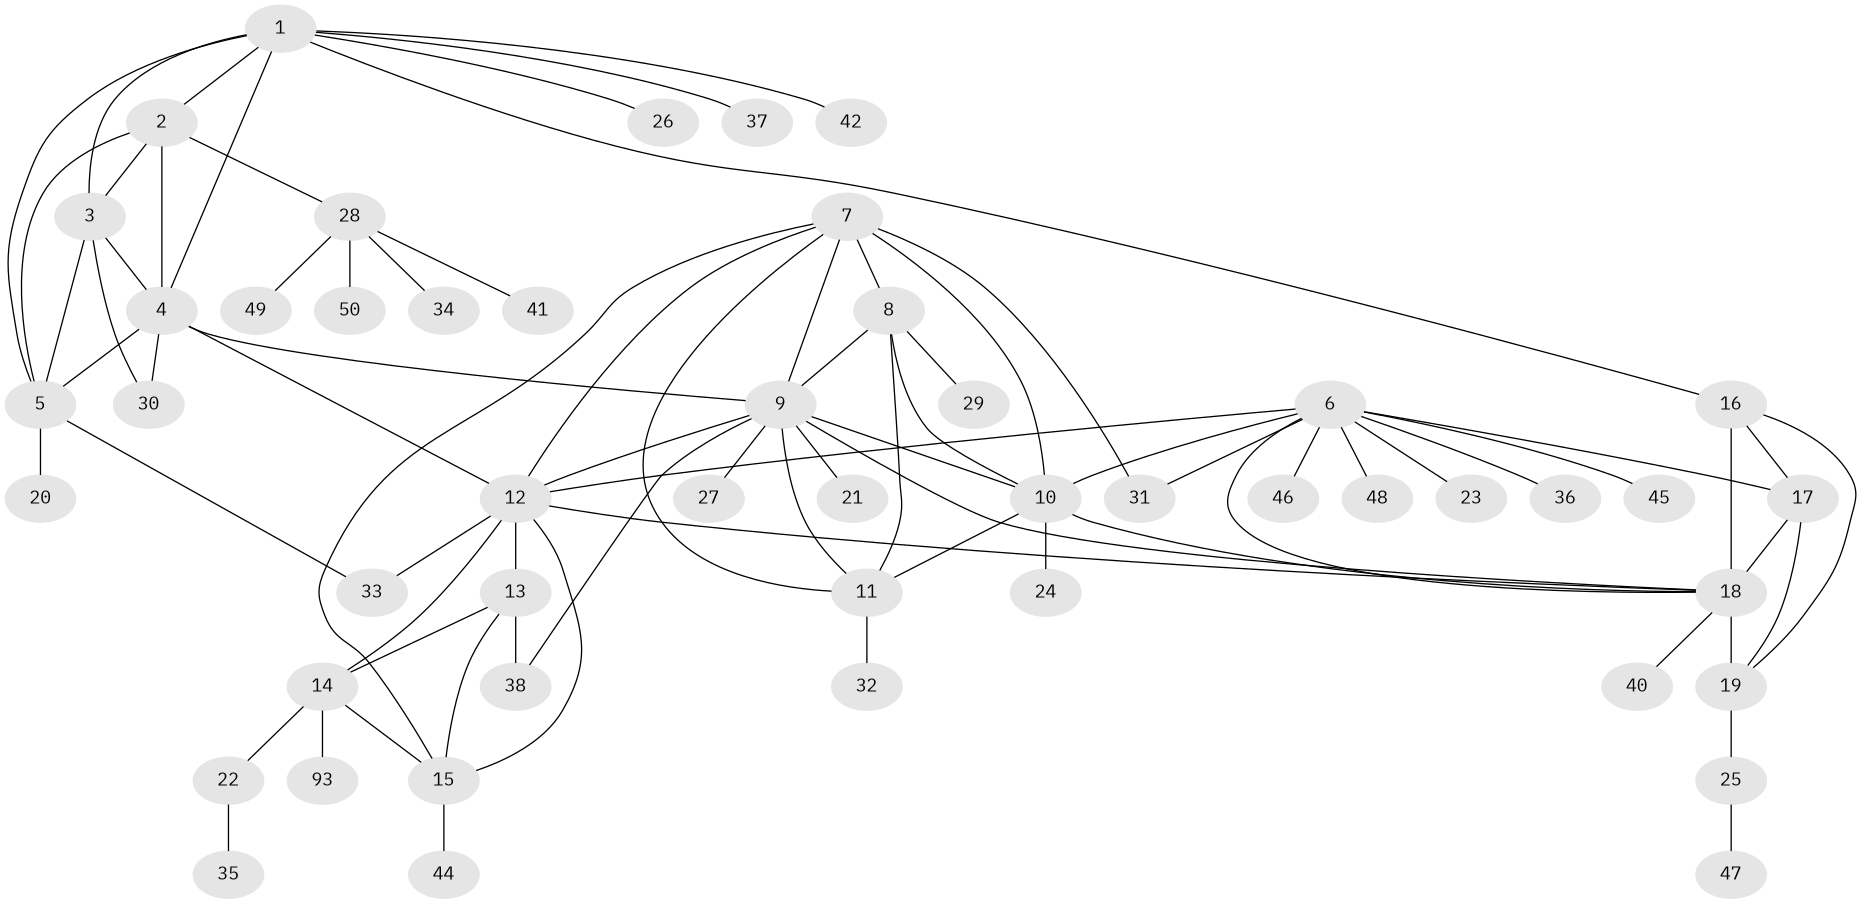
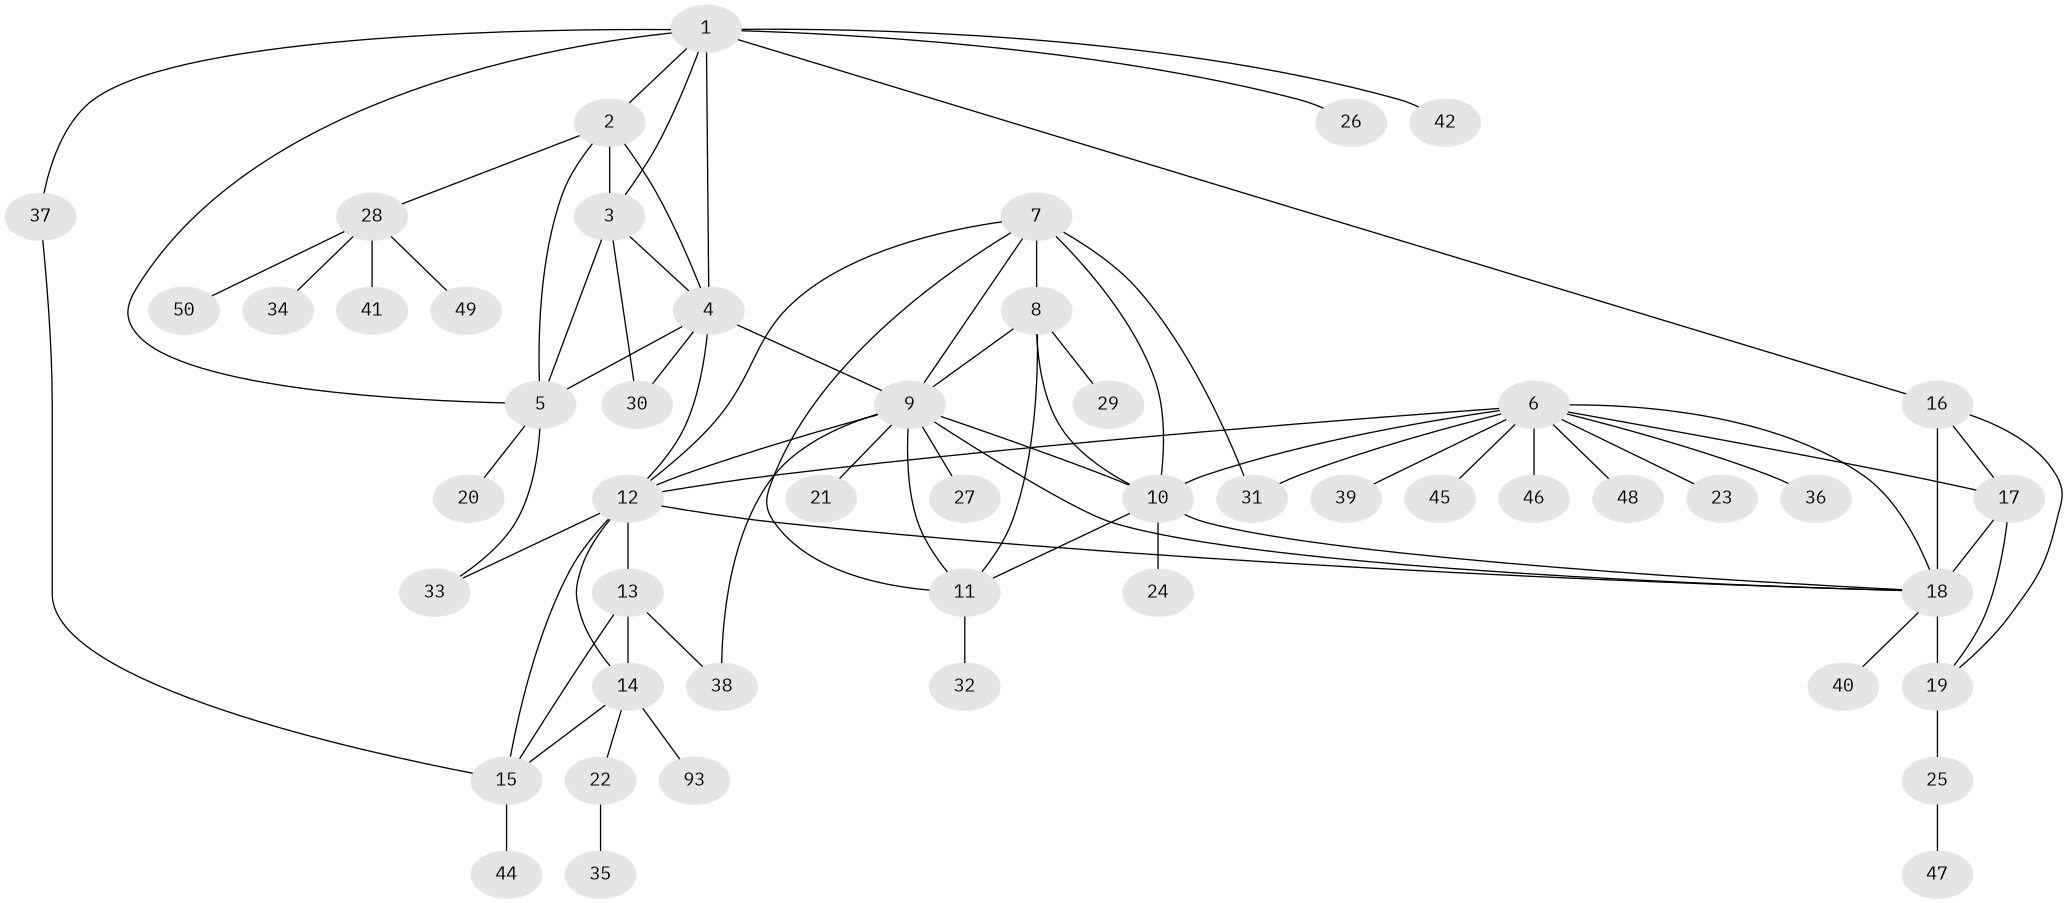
edge "7" -- "15": now "37" -- "15"
node "39": added
